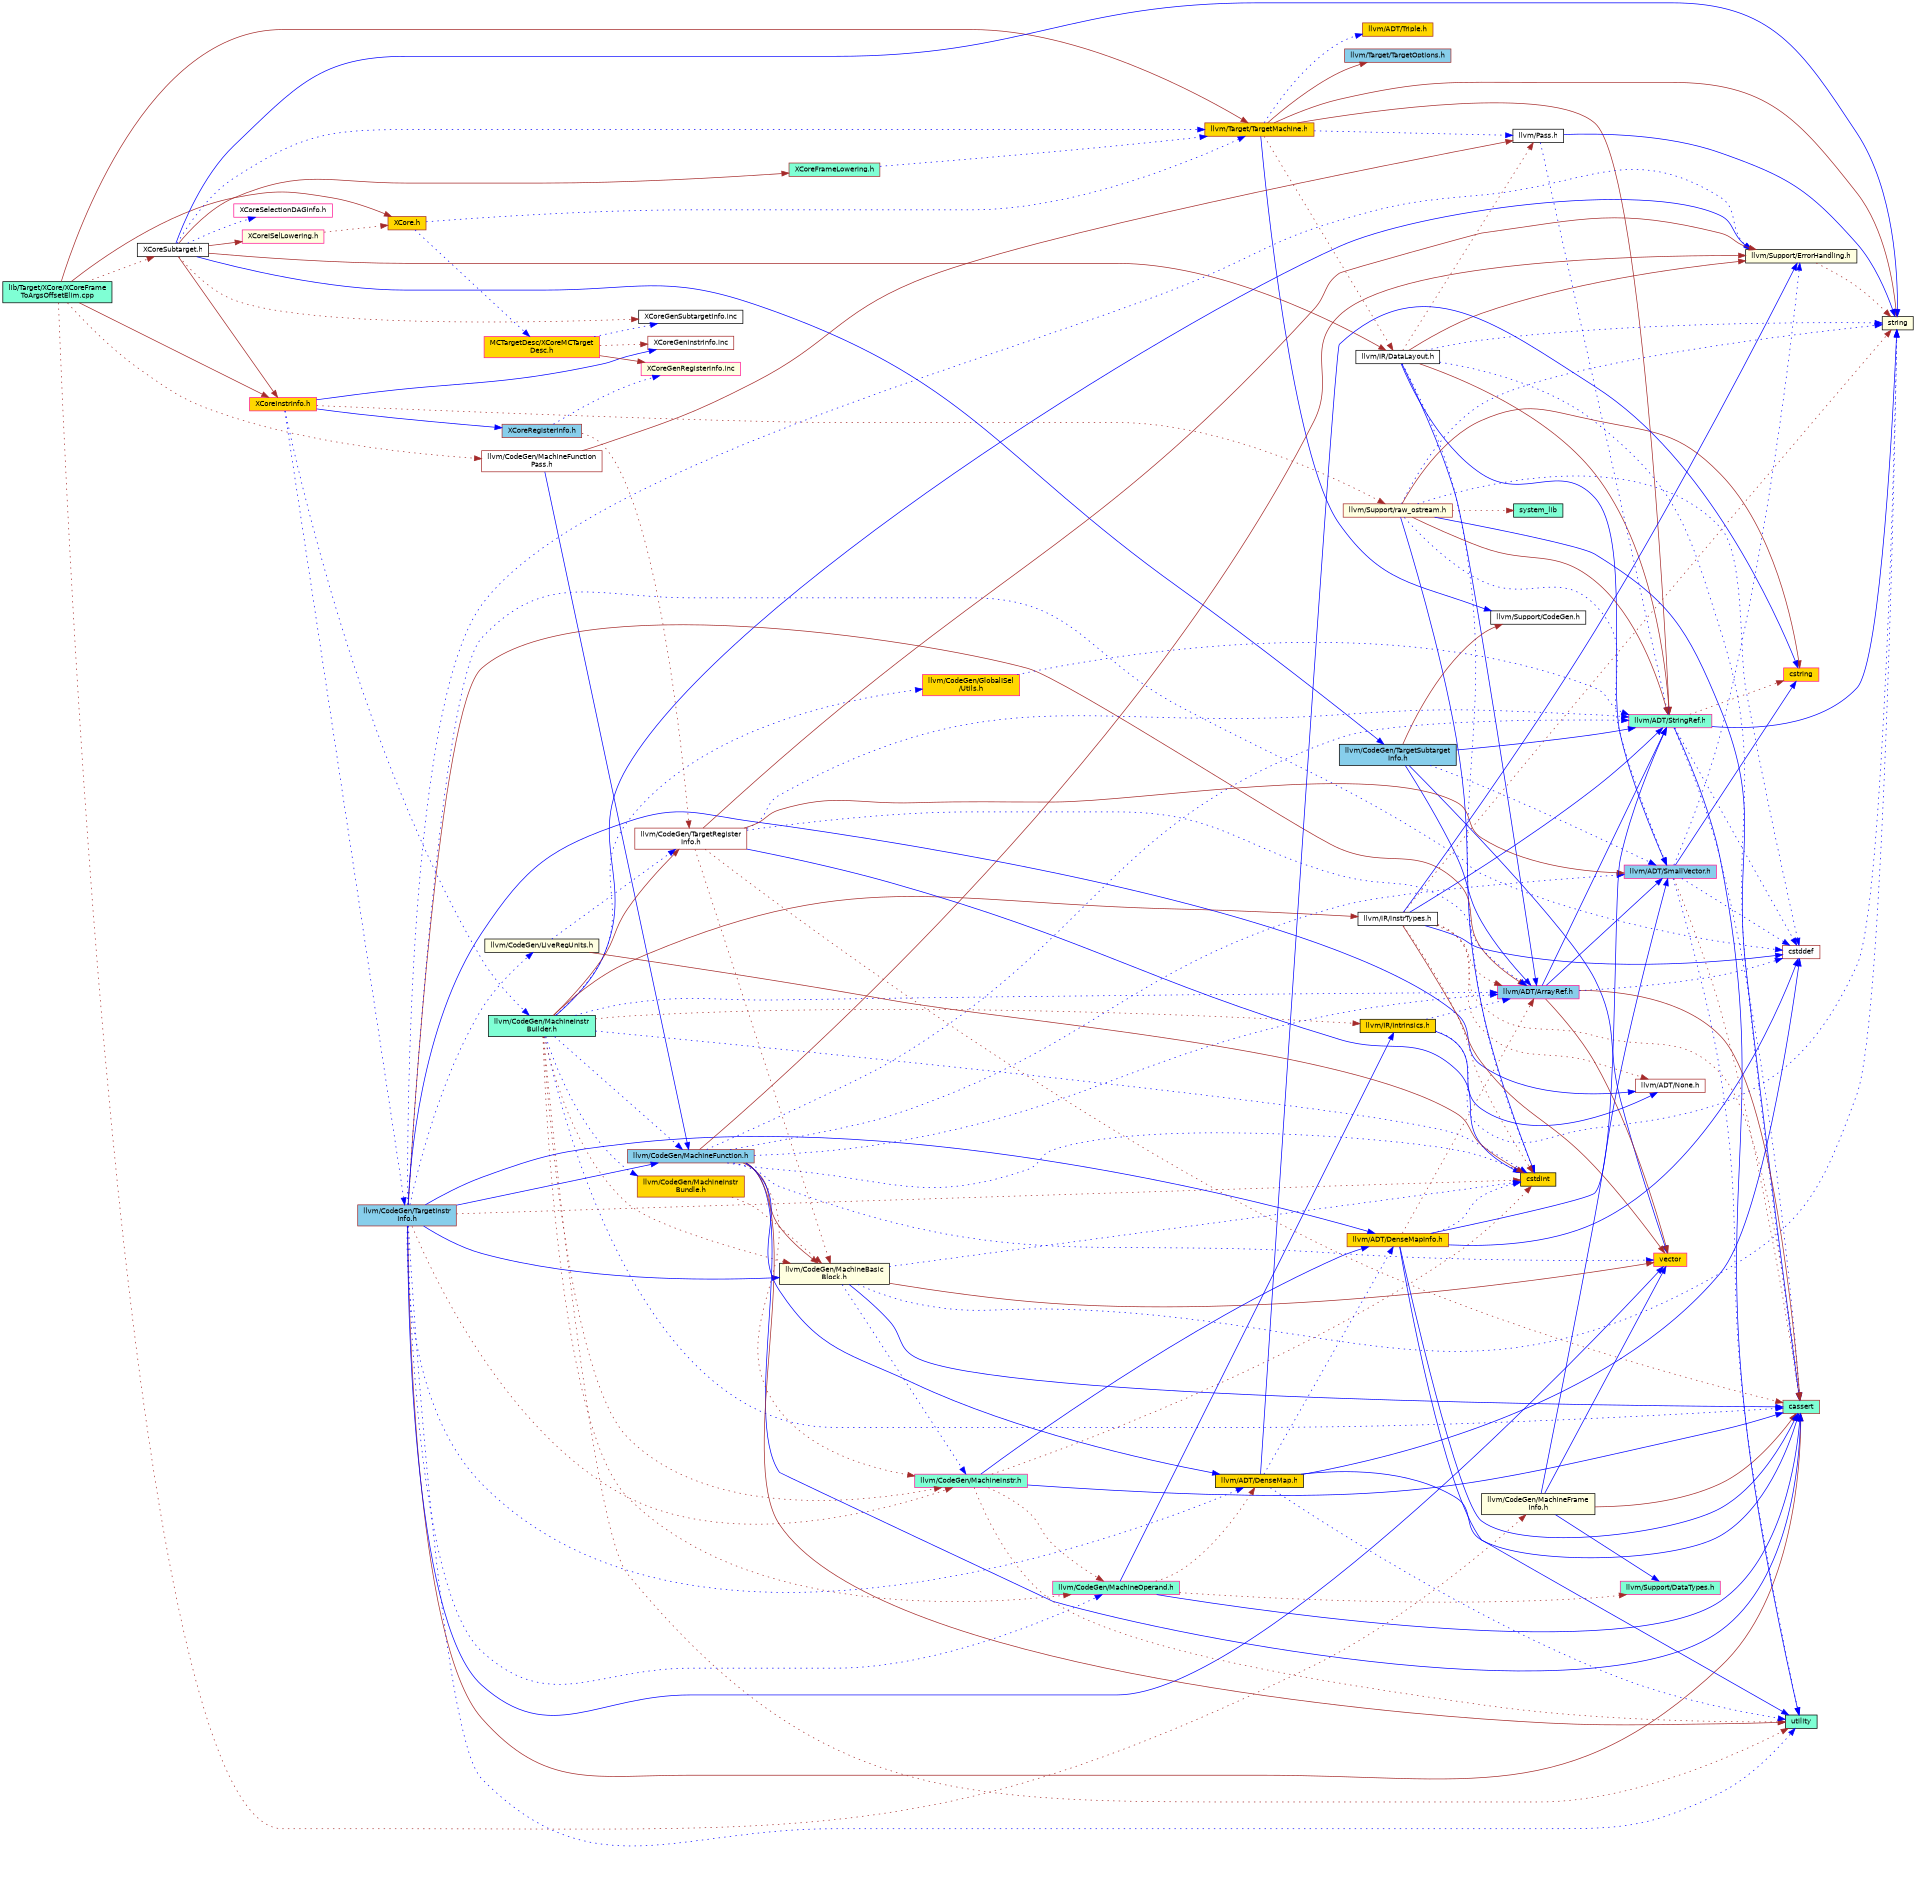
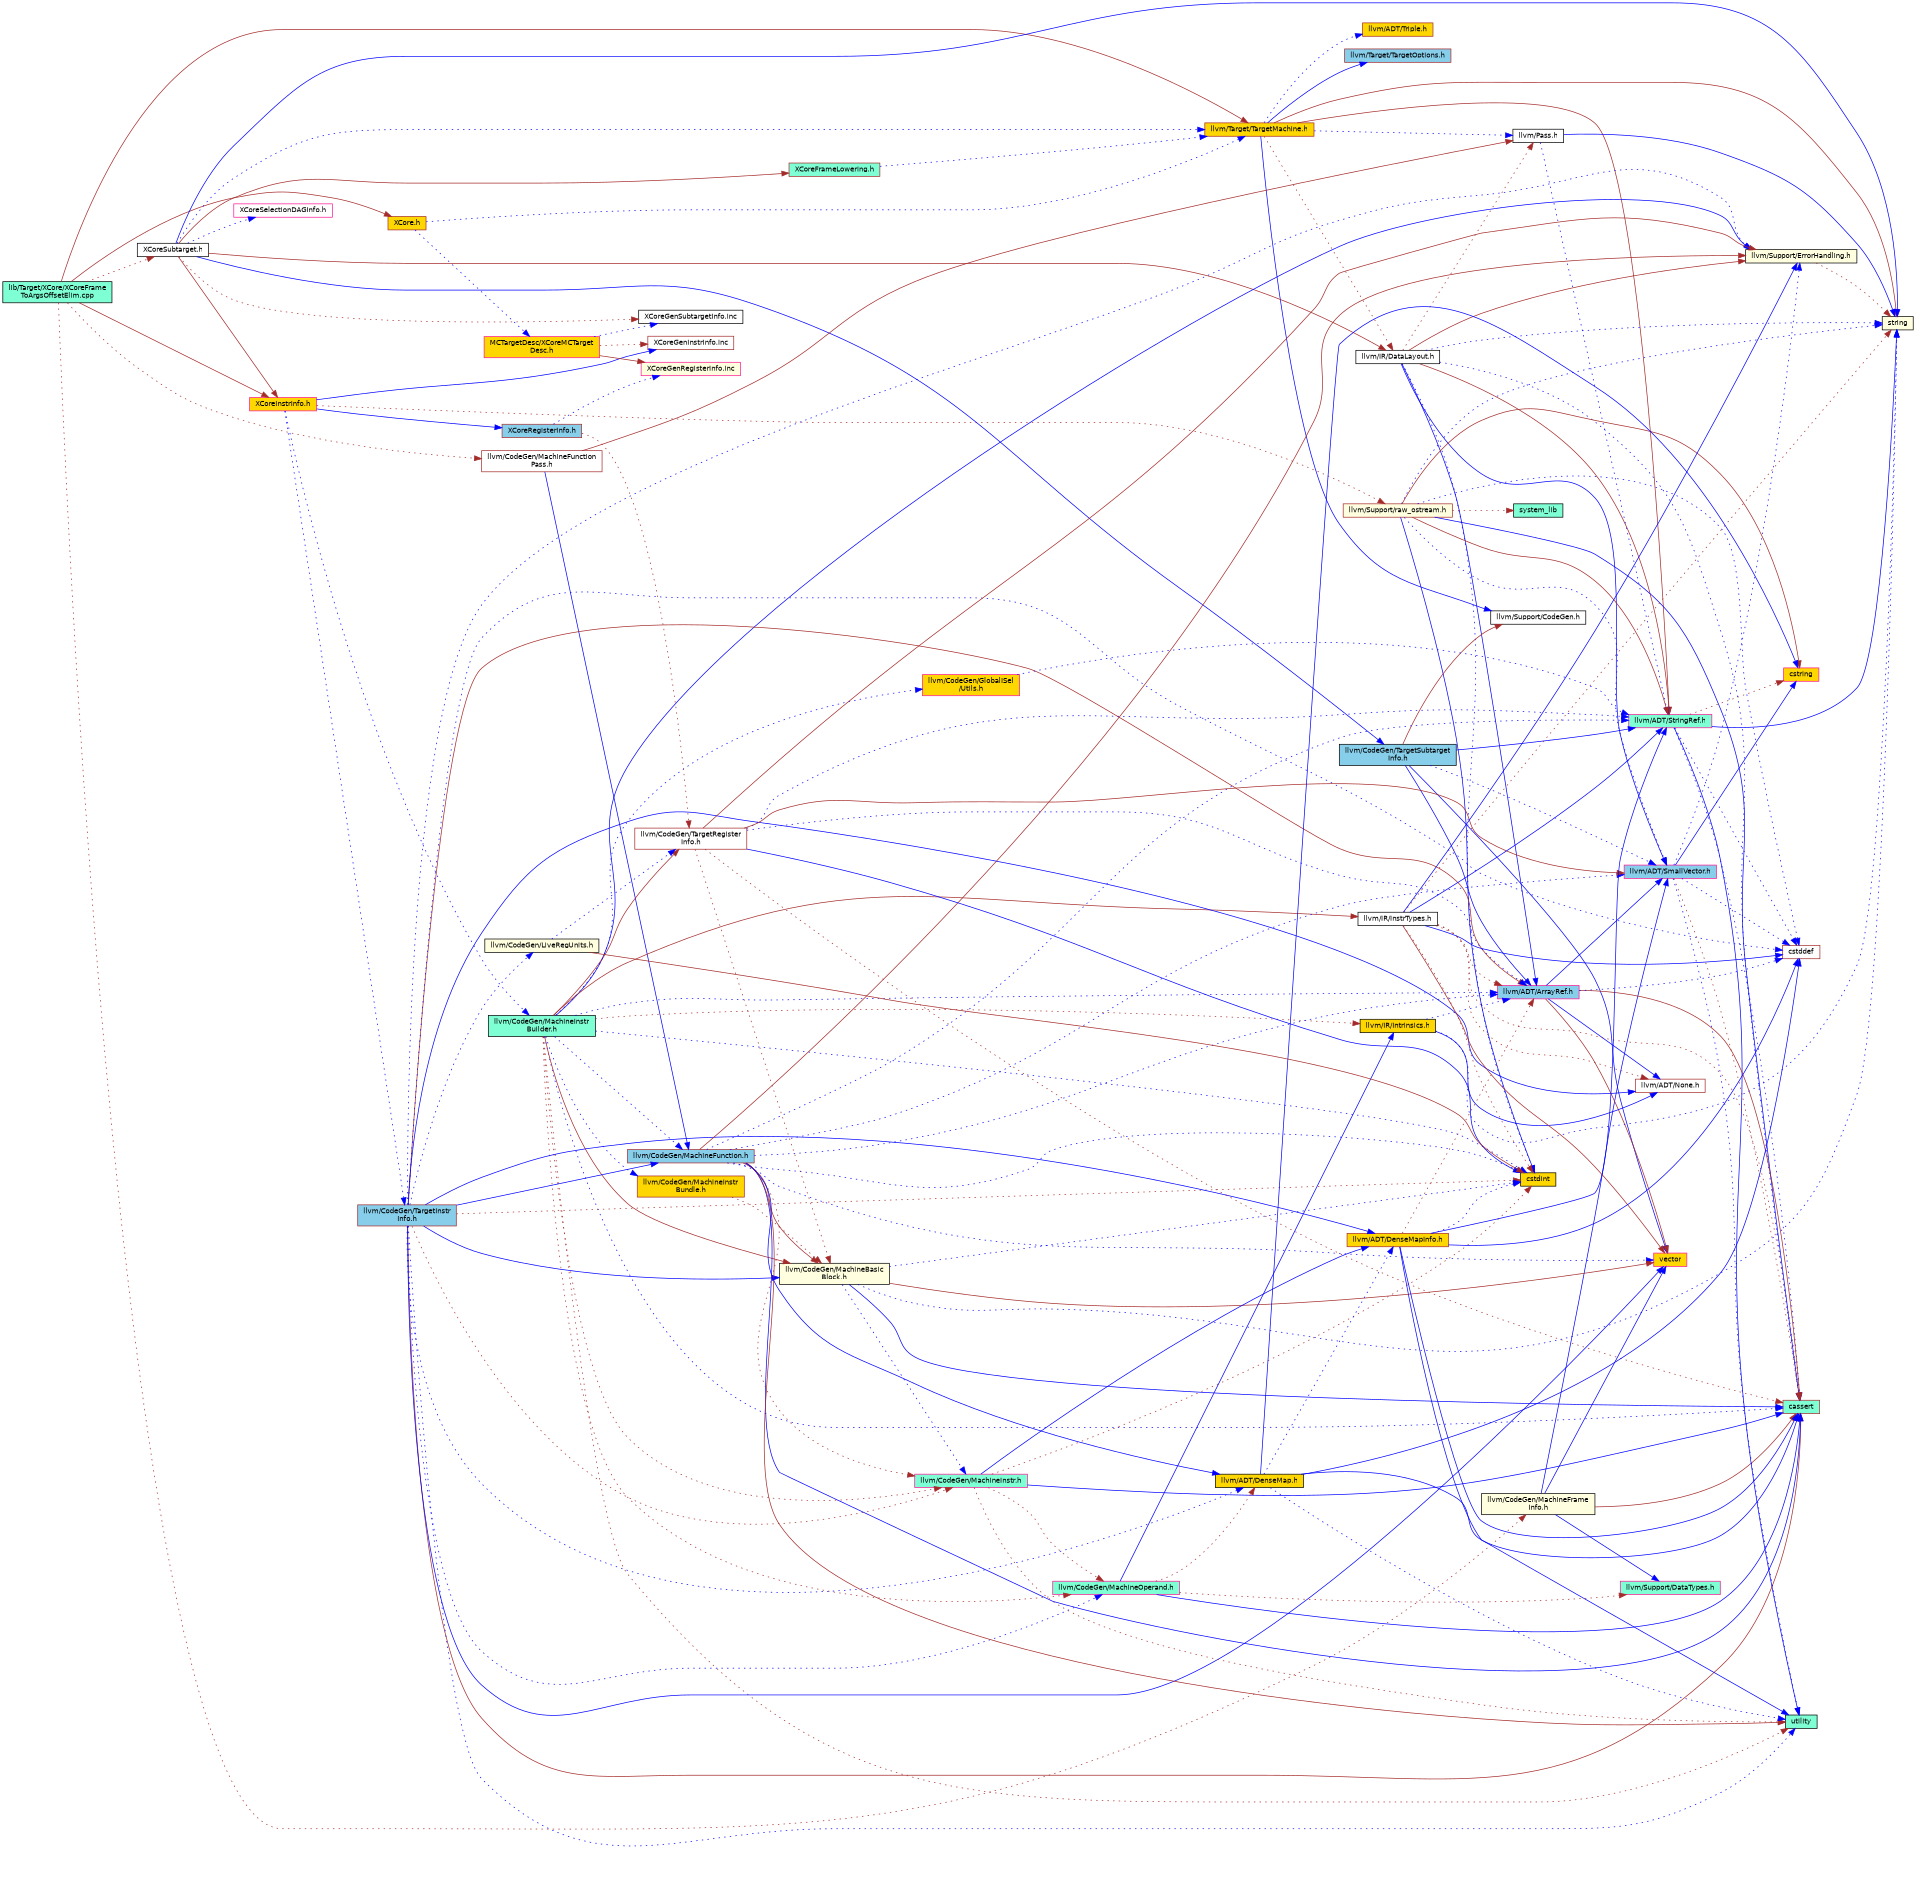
edge "llvm/Target/TargetMachine.h" -> "llvm/Target/TargetOptions.h": color brown -> blue
node "XCoreISelLowering.h": removed
edge "llvm/ADT/ArrayRef.h" -> "llvm/ADT/StringRef.h": now "llvm/ADT/ArrayRef.h" -> "llvm/ADT/None.h"
edge "llvm/CodeGen/MachineInstr Builder.h" -> "llvm/CodeGen/MachineBasic Block.h": style dotted -> solid
